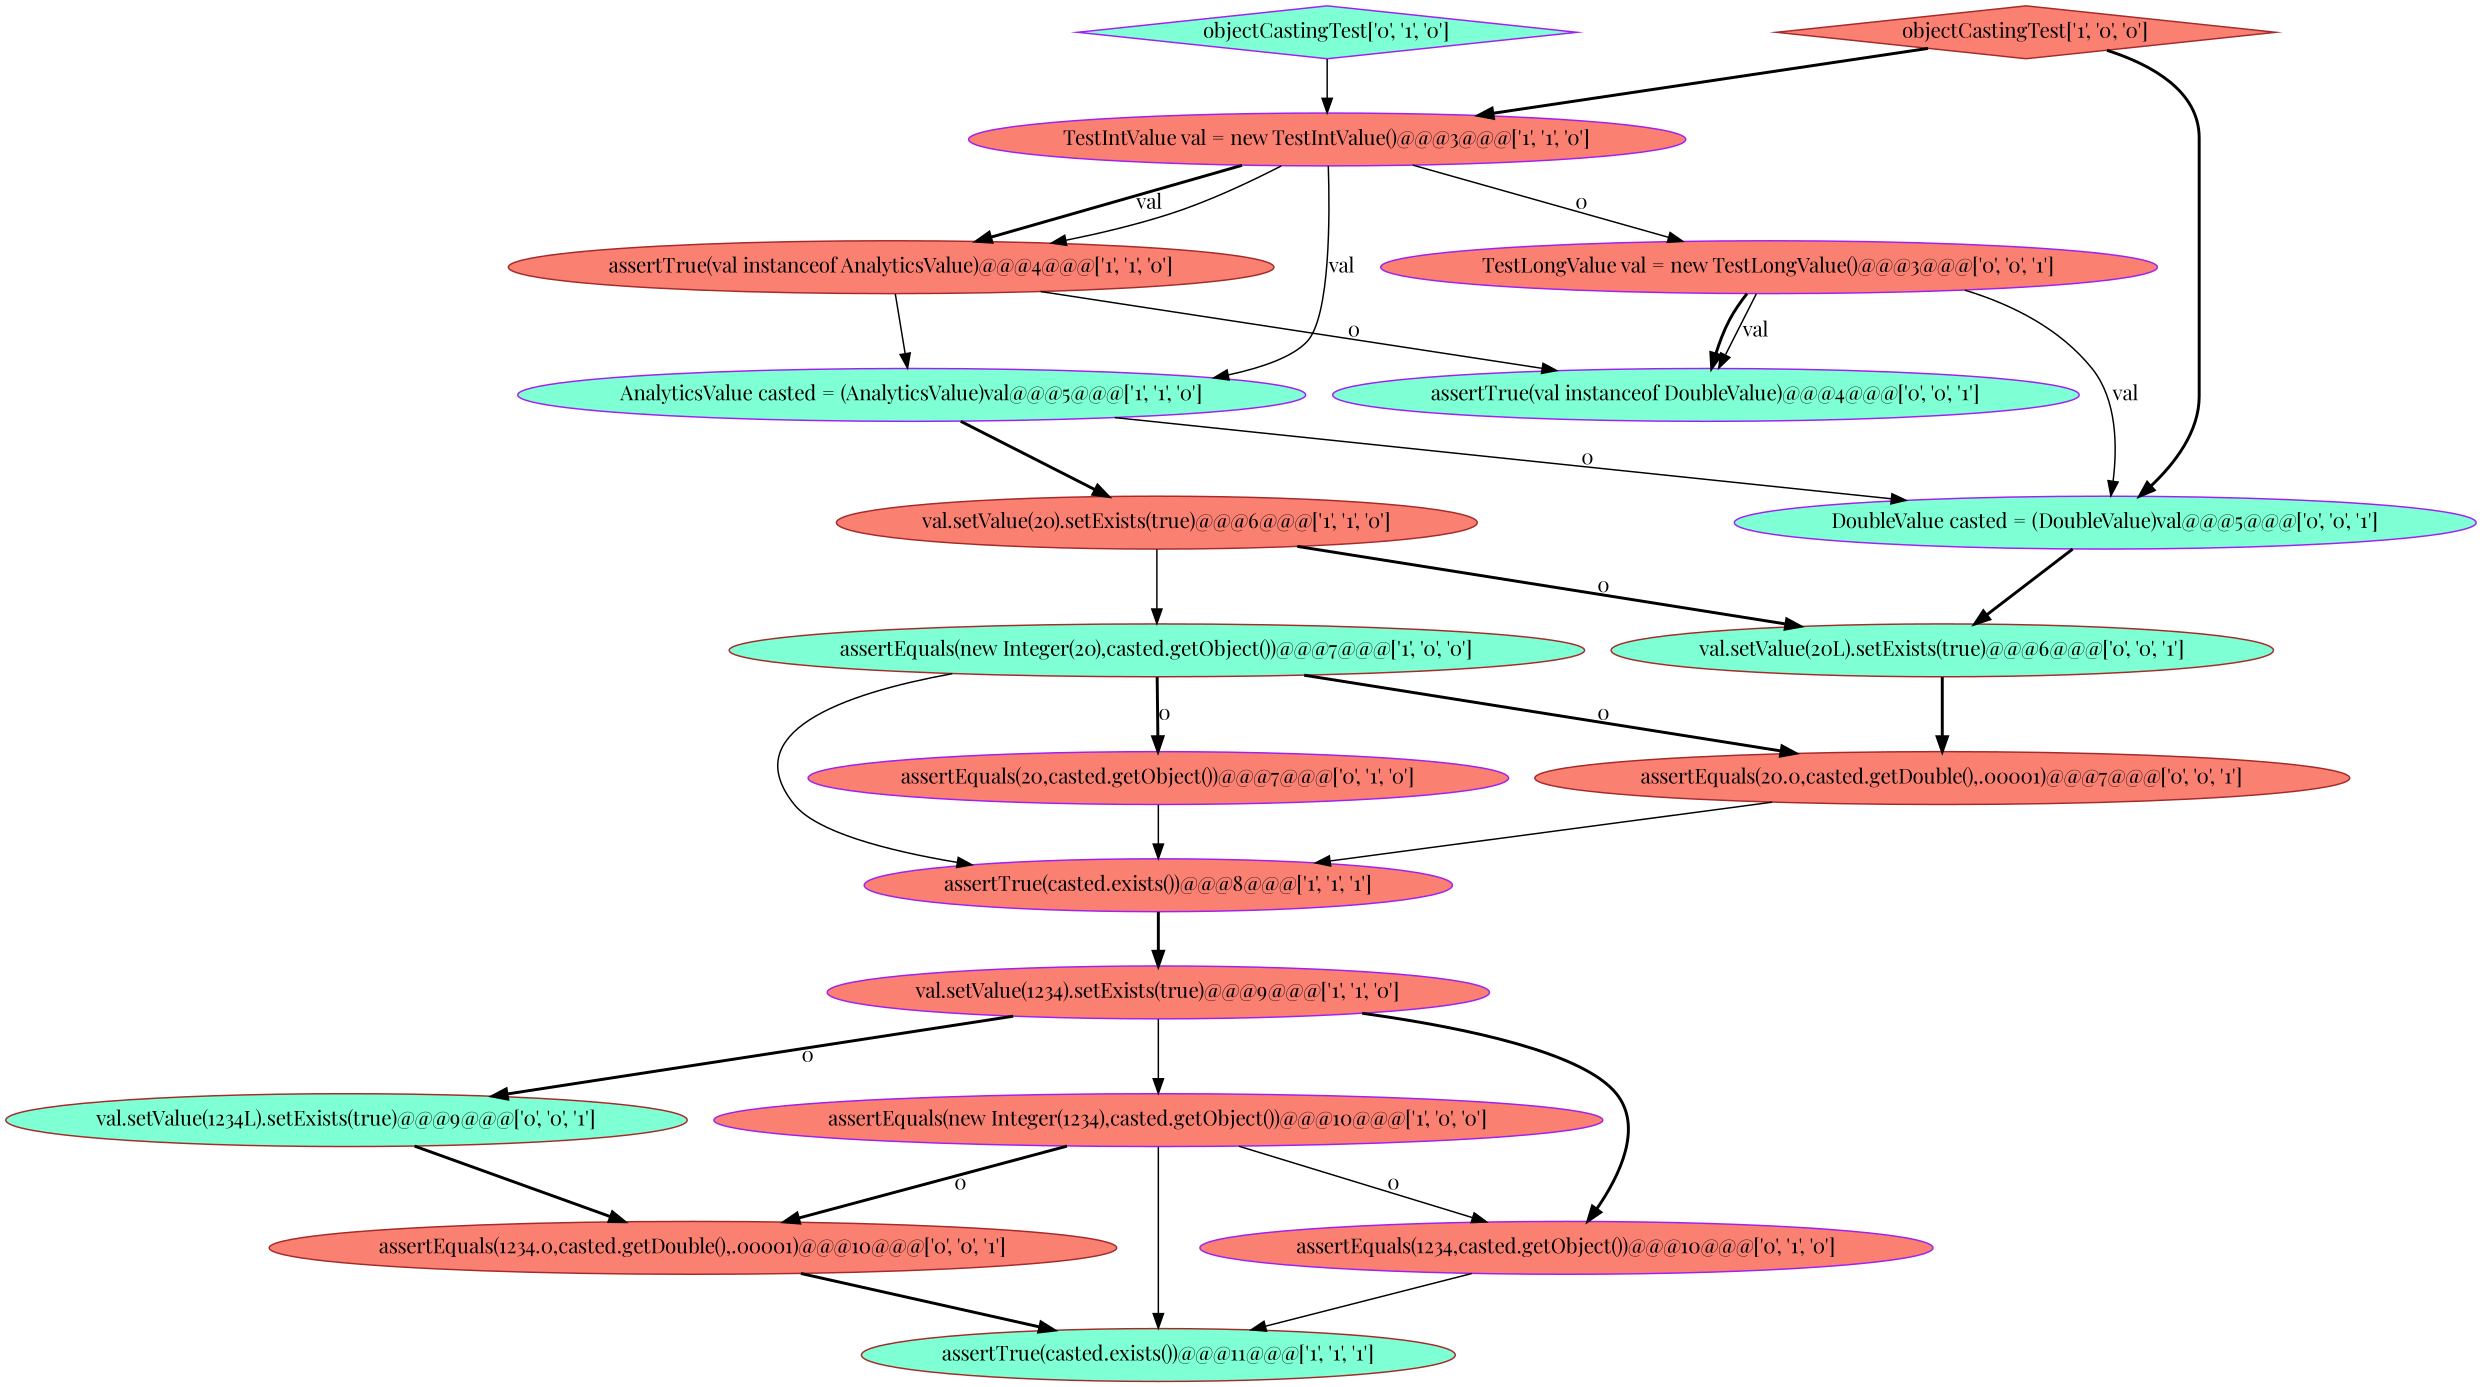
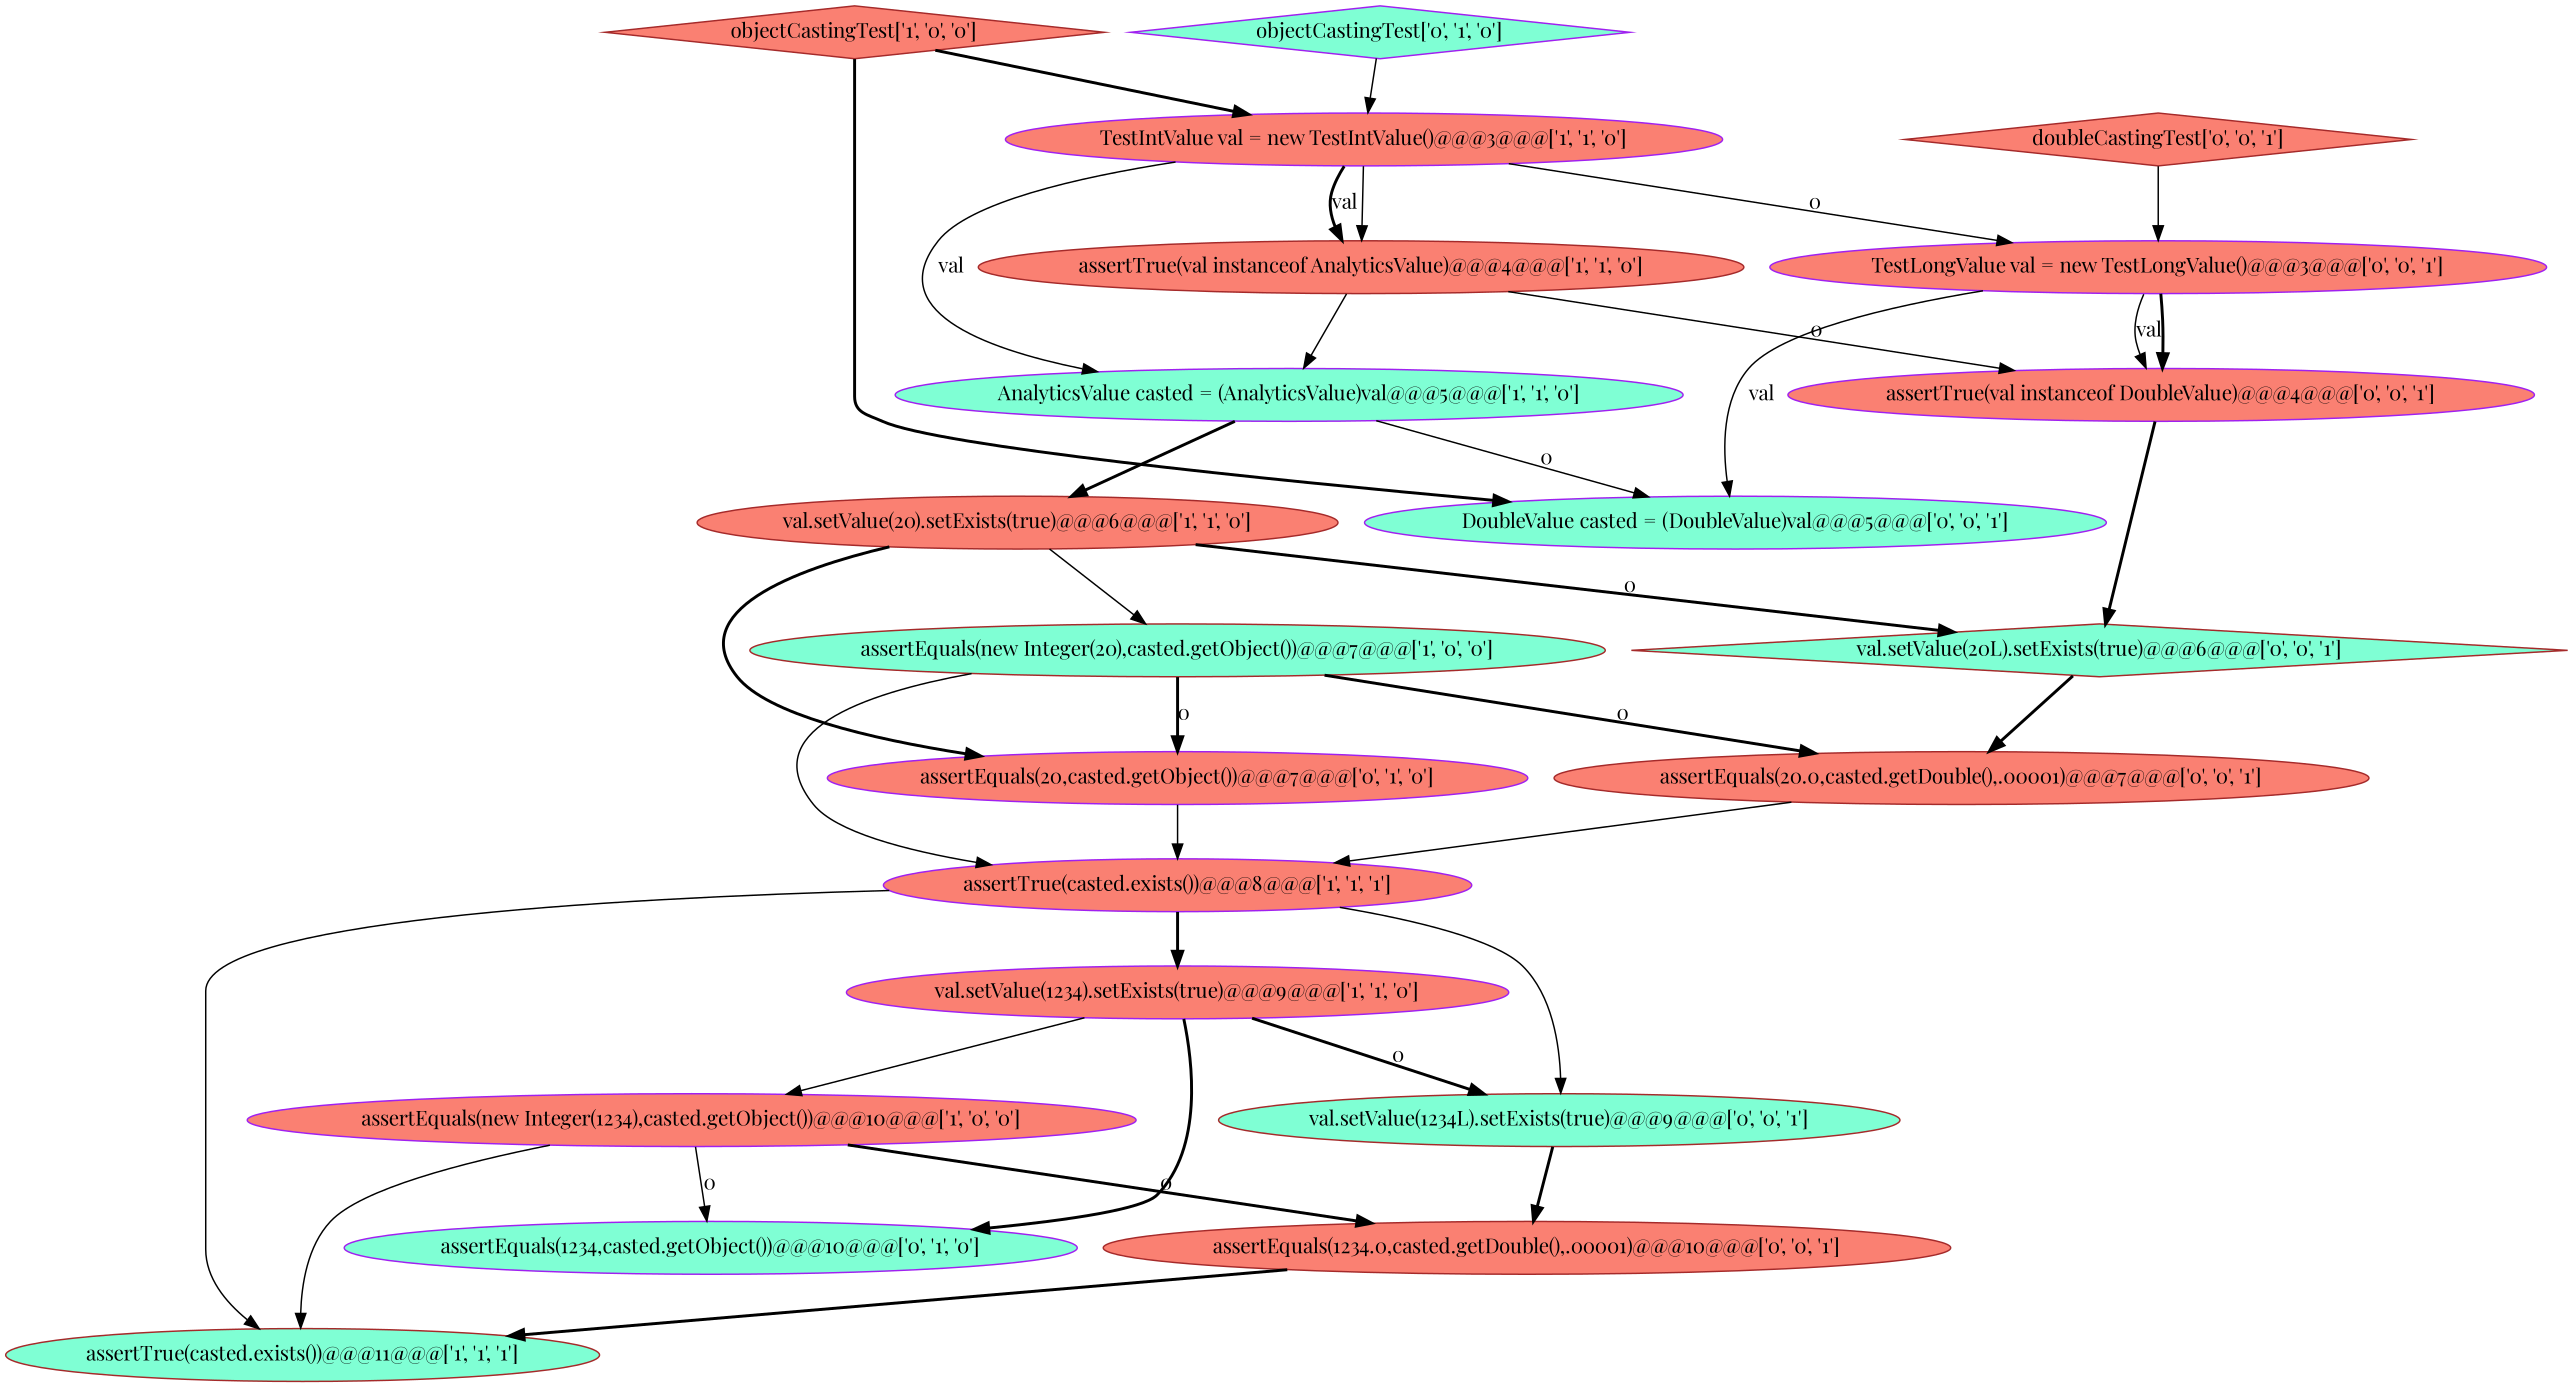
node "doubleCastingTest['0', '0', '1']": added
node "assertTrue(val instanceof DoubleValue)@@@4@@@['0', '0', '1']": fillcolor aquamarine -> salmon
edge "DoubleValue casted = (DoubleValue)val@@@5@@@['0', '0', '1']" -> "val.setValue(20L).setExists(true)@@@6@@@['0', '0', '1']": now "assertTrue(val instanceof DoubleValue)@@@4@@@['0', '0', '1']" -> "val.setValue(20L).setExists(true)@@@6@@@['0', '0', '1']"
node "val.setValue(20L).setExists(true)@@@6@@@['0', '0', '1']": shape ellipse -> diamond
edge "val.setValue(20).setExists(true)@@@6@@@['1', '1', '0']" -> "assertEquals(20,casted.getObject())@@@7@@@['0', '1', '0']": added
edge "assertTrue(casted.exists())@@@8@@@['1', '1', '1']" -> "val.setValue(1234L).setExists(true)@@@9@@@['0', '0', '1']": added
node "assertEquals(1234,casted.getObject())@@@10@@@['0', '1', '0']": fillcolor salmon -> aquamarine
edge "assertEquals(1234,casted.getObject())@@@10@@@['0', '1', '0']" -> "assertTrue(casted.exists())@@@11@@@['1', '1', '1']": now "assertTrue(casted.exists())@@@8@@@['1', '1', '1']" -> "assertTrue(casted.exists())@@@11@@@['1', '1', '1']"
